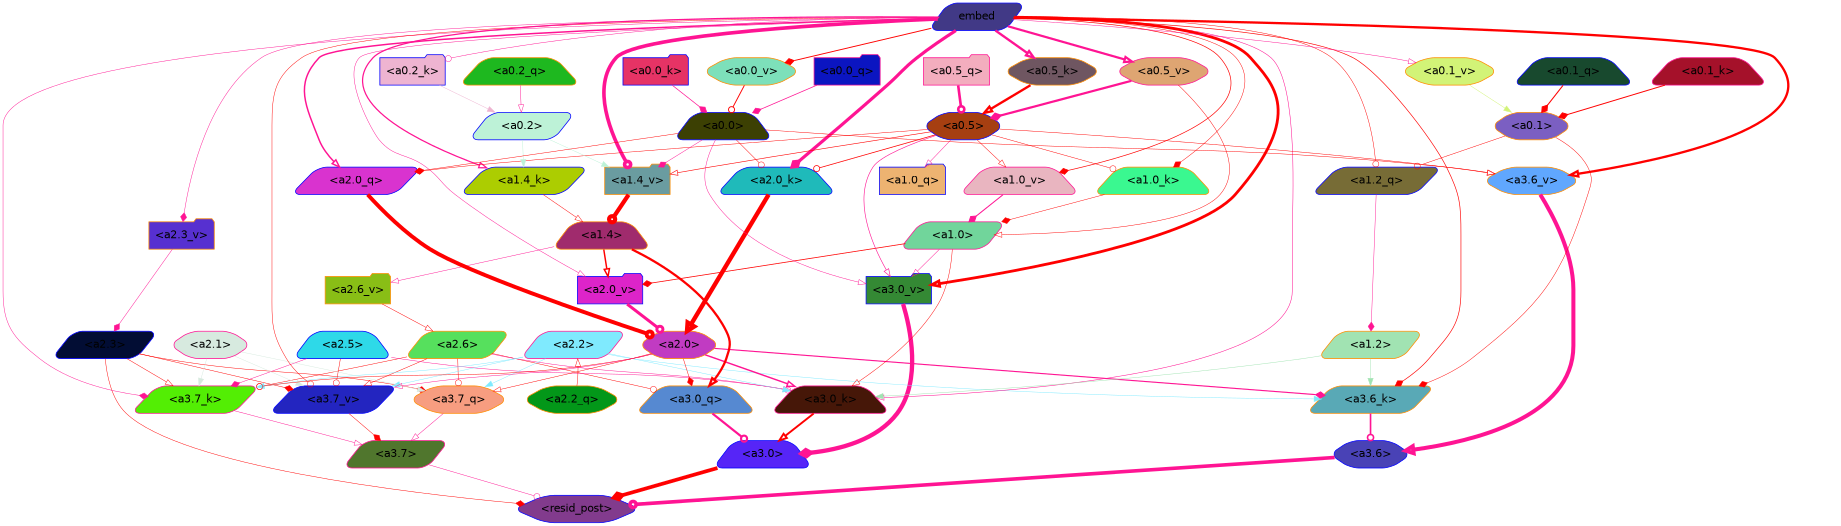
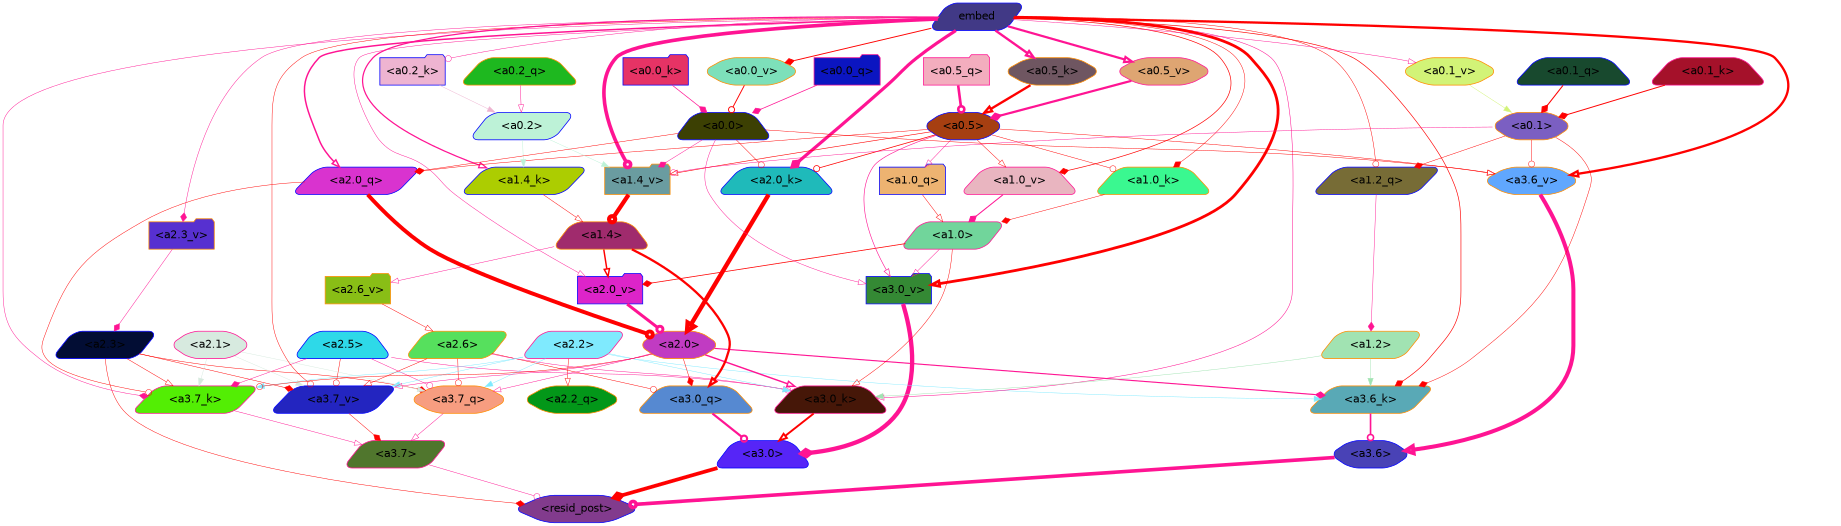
edge "<a0.1>" -> "<a1.4_v>": added
edge "<a0.1>" -> "<a1.2_q>": arrowhead odot -> diamond
edge "<a0.1>" -> "<a3.6_v>": added
edge "<a0.5_v>" -> "<a1.0>": now "<a1.0_q>" -> "<a1.0>"
edge "<a2.5>" -> "<a3.7_q>": added
edge "<a2.6>" -> "<a3.7_k>": now "<a2.0_q>" -> "<a3.7_k>"
edge "<a2.0>" -> "<a3.7_q>": color red -> deeppink
edge "<a2.2_q>" -> "<a2.2>": reversed
